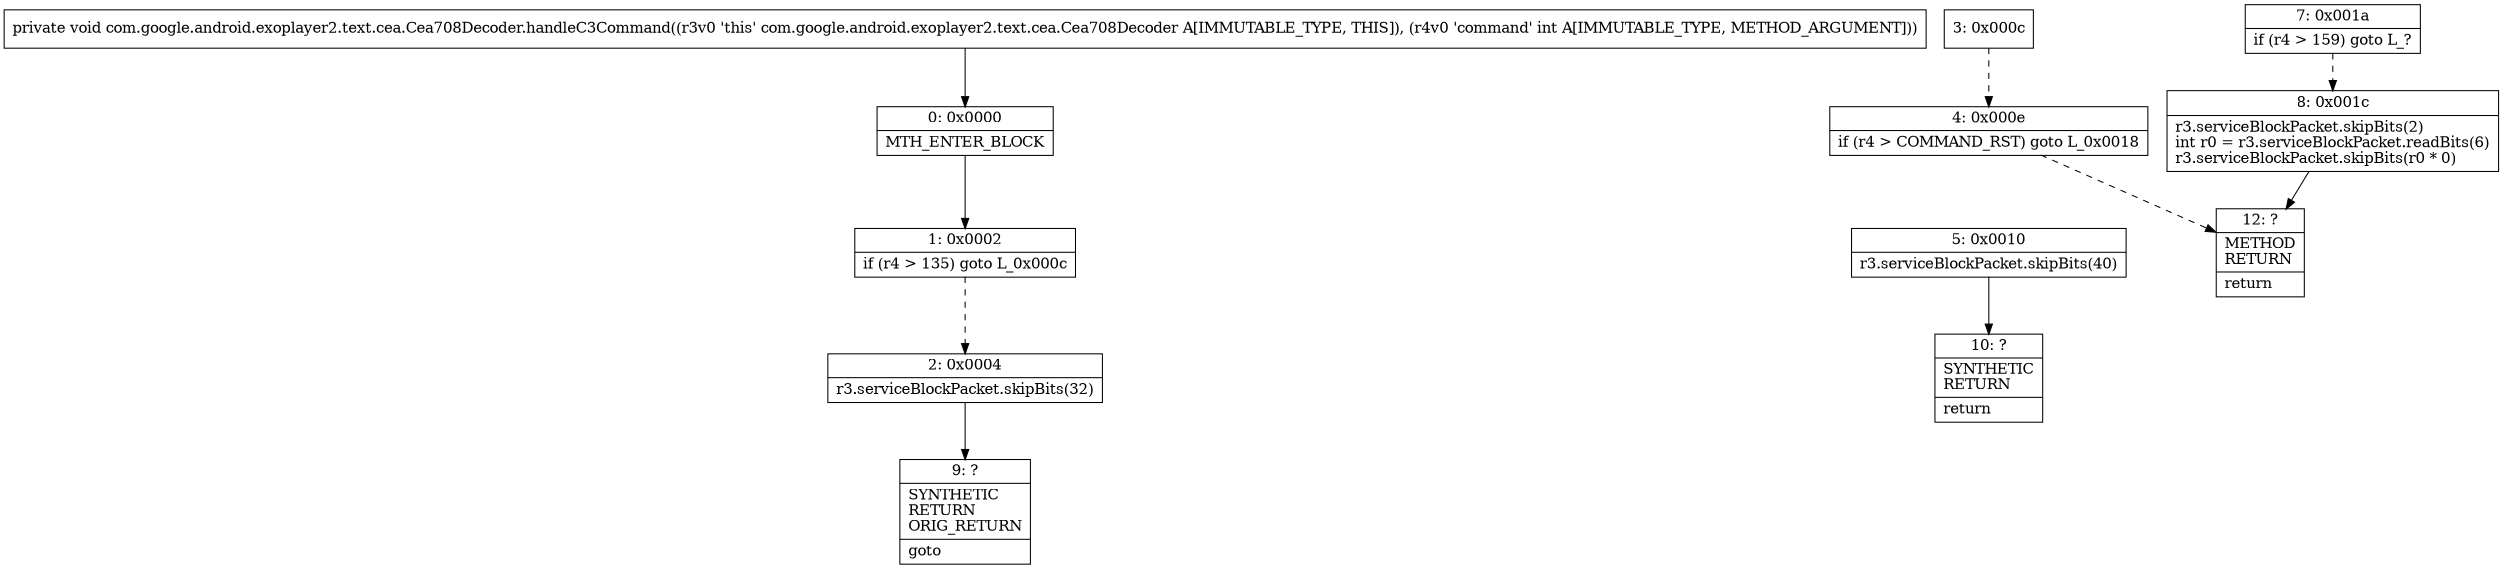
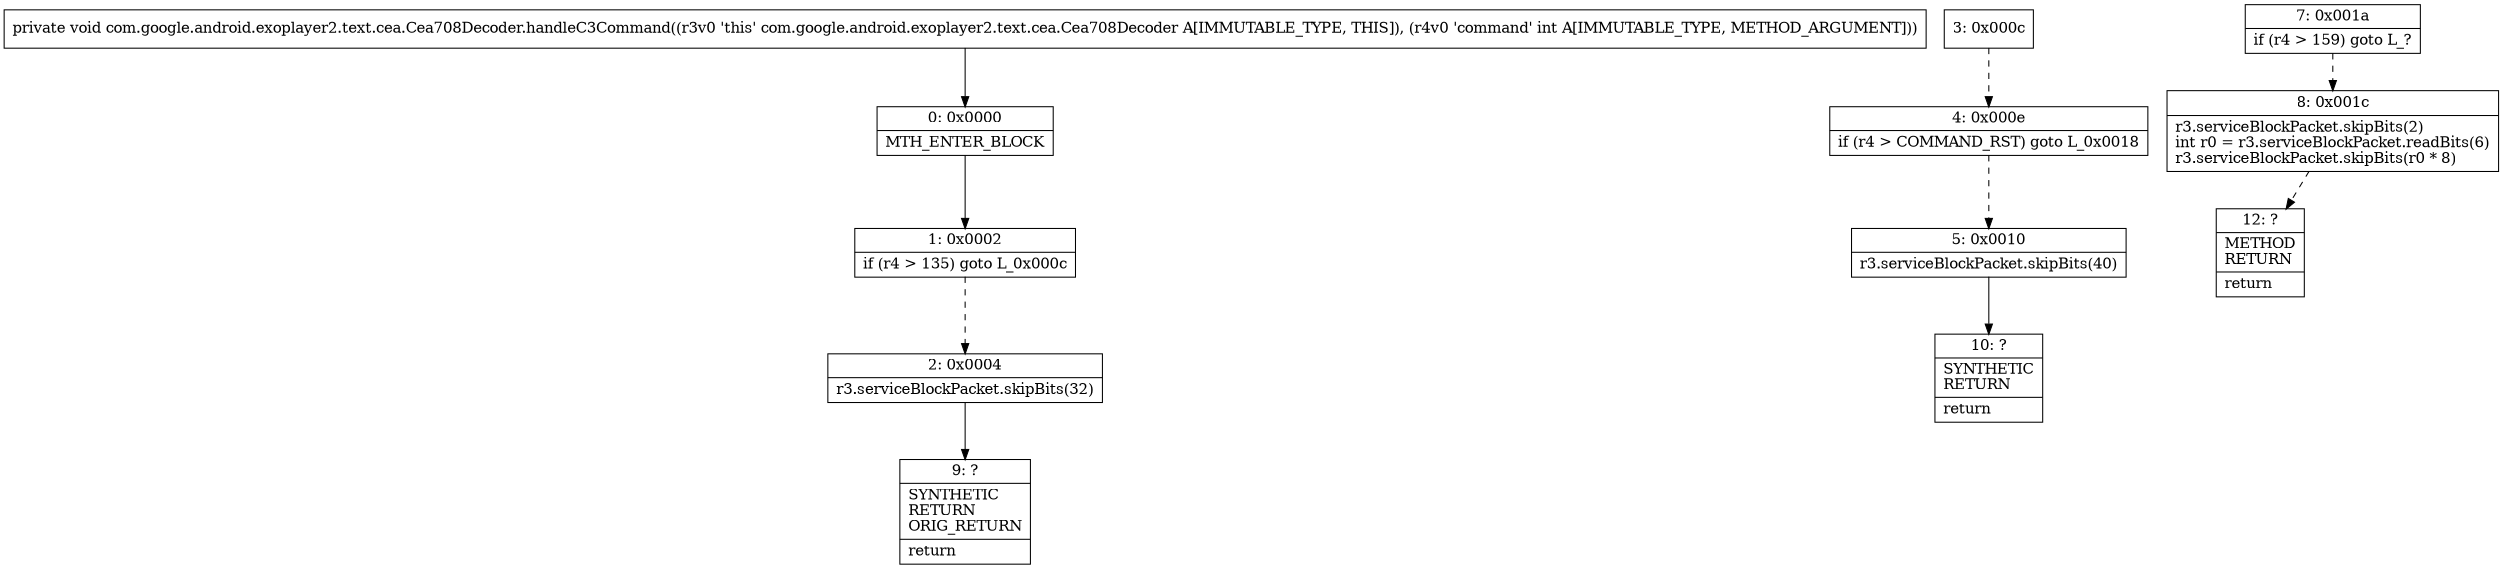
node "8: 0x001c": text "r3.serviceBlockPacket.skipBits(r0 * 0)" -> "r3.serviceBlockPacket.skipBits(r0 * 8)"
edge "8: 0x001c" -> "12: ?": style solid -> dashed
edge "4: 0x000e" -> "12: ?": now "4: 0x000e" -> "5: 0x0010"
node "9: ?": text "goto" -> "return"
